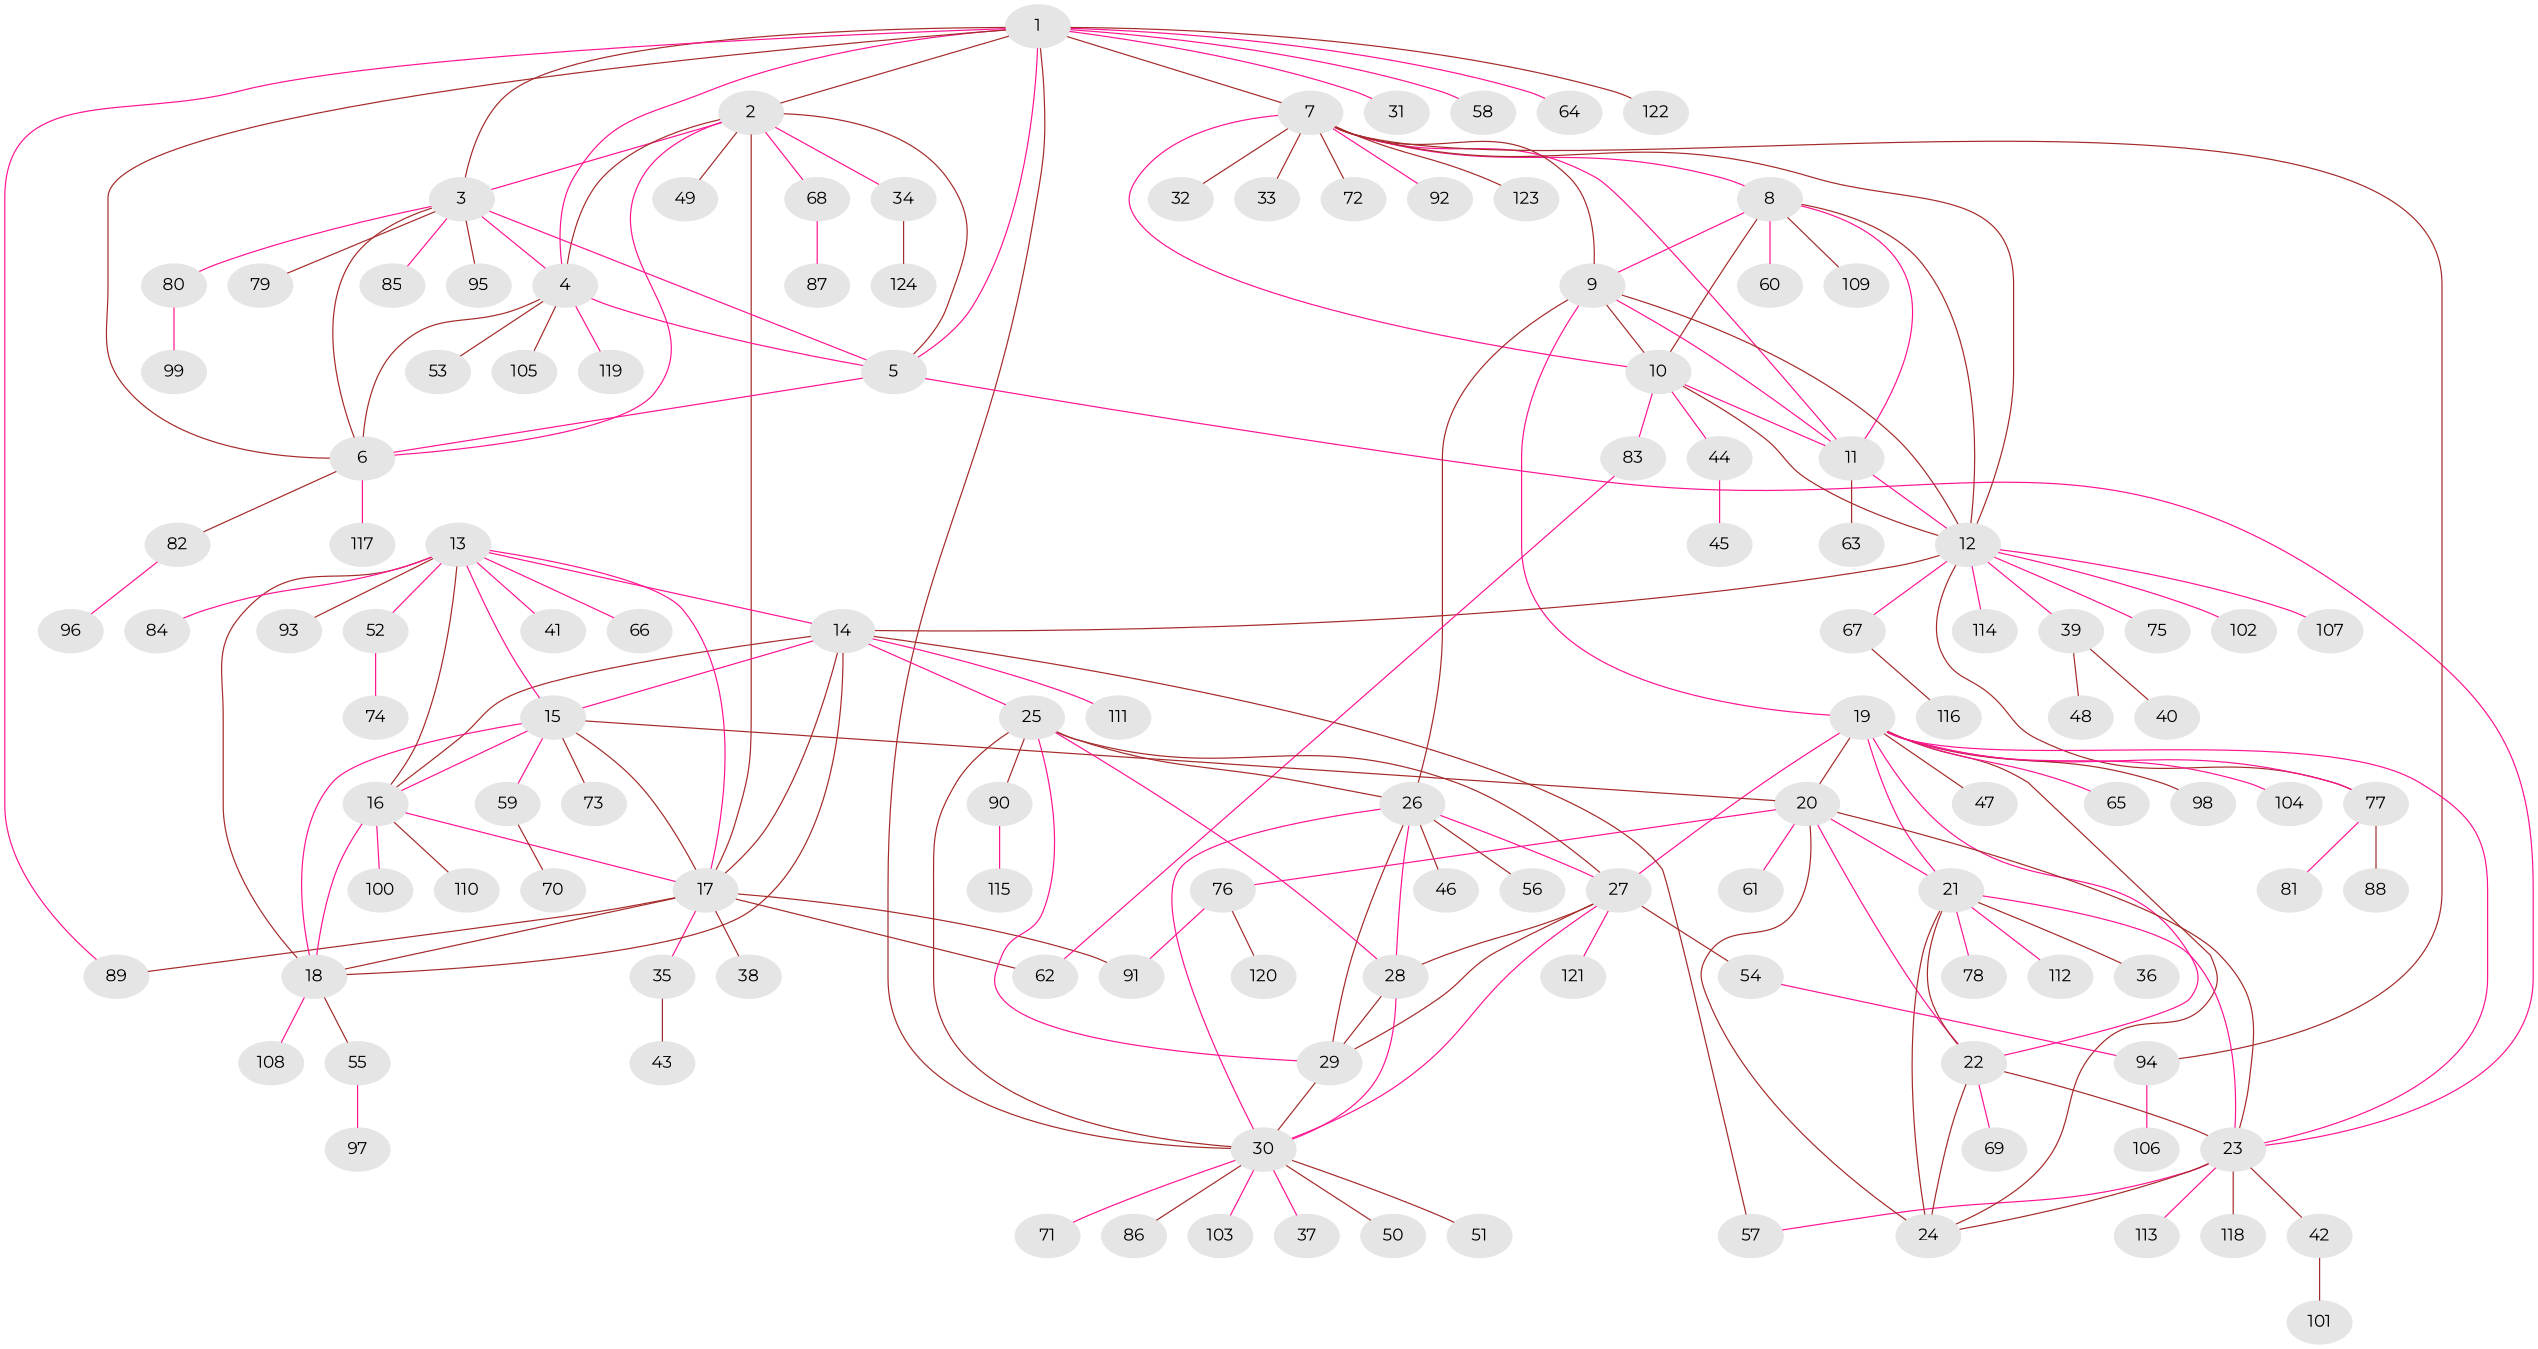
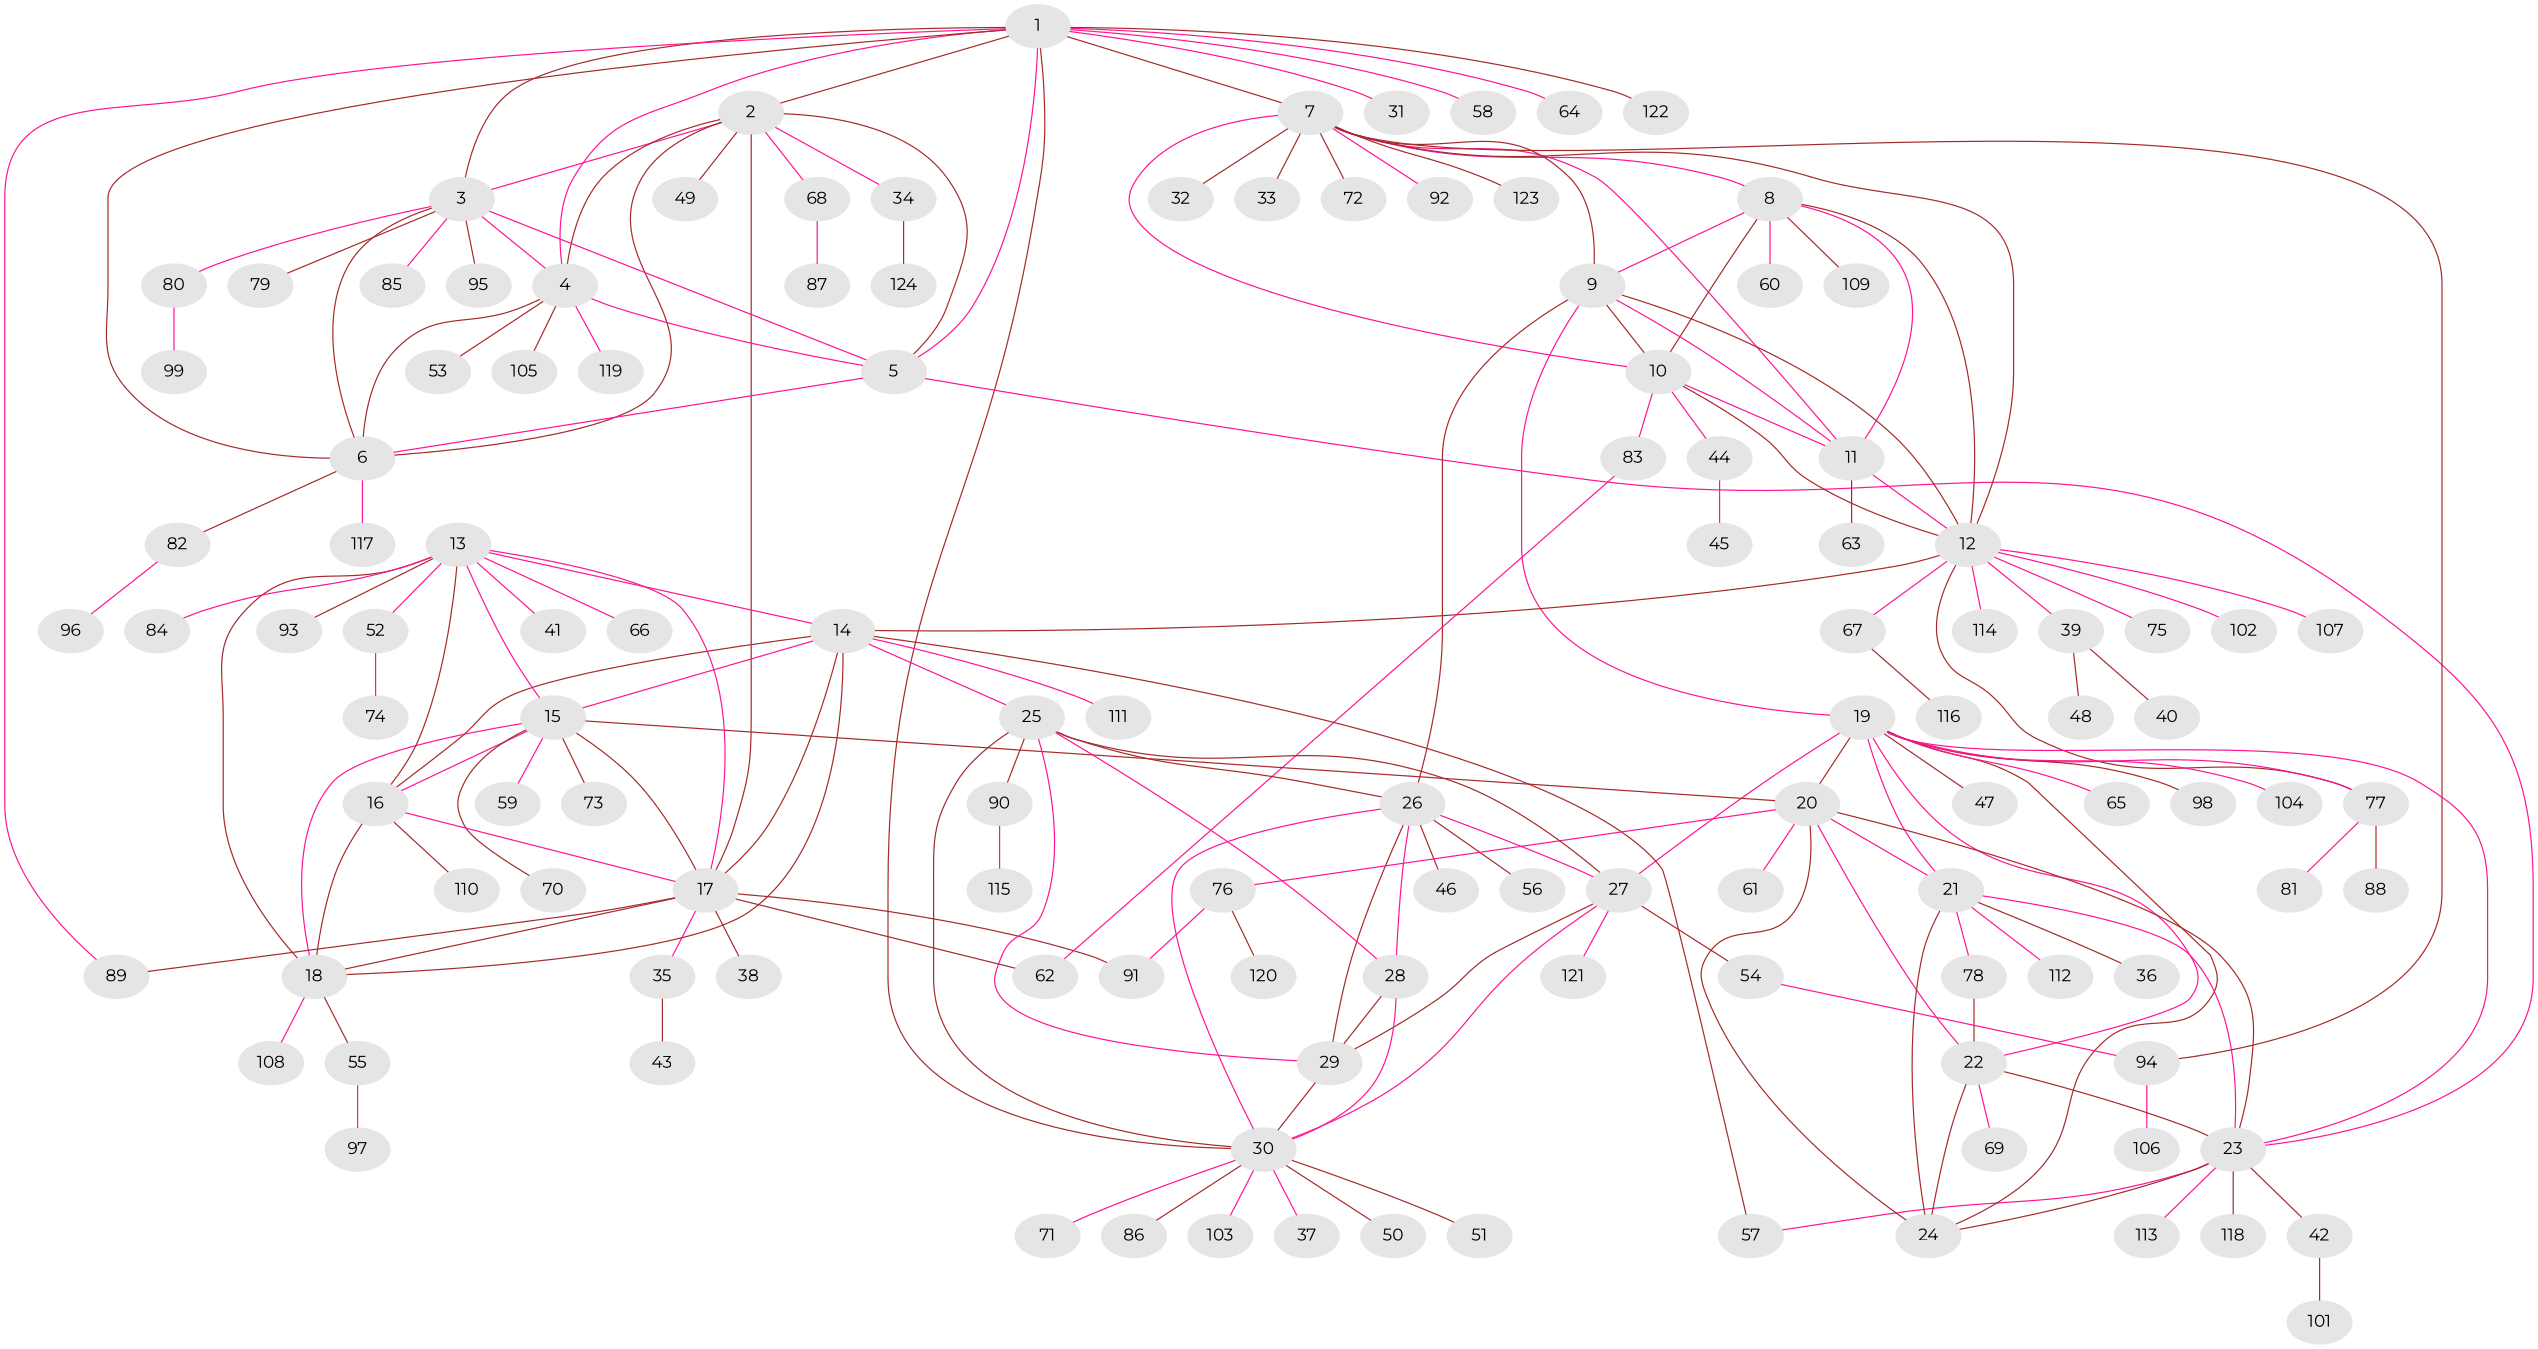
edge "2" -- "6": color deeppink -> brown
edge "59" -- "70": now "15" -- "70"
edge "16" -- "18": color deeppink -> brown
node "100": removed
edge "27" -- "28": removed
edge "21" -- "22": now "78" -- "22"
